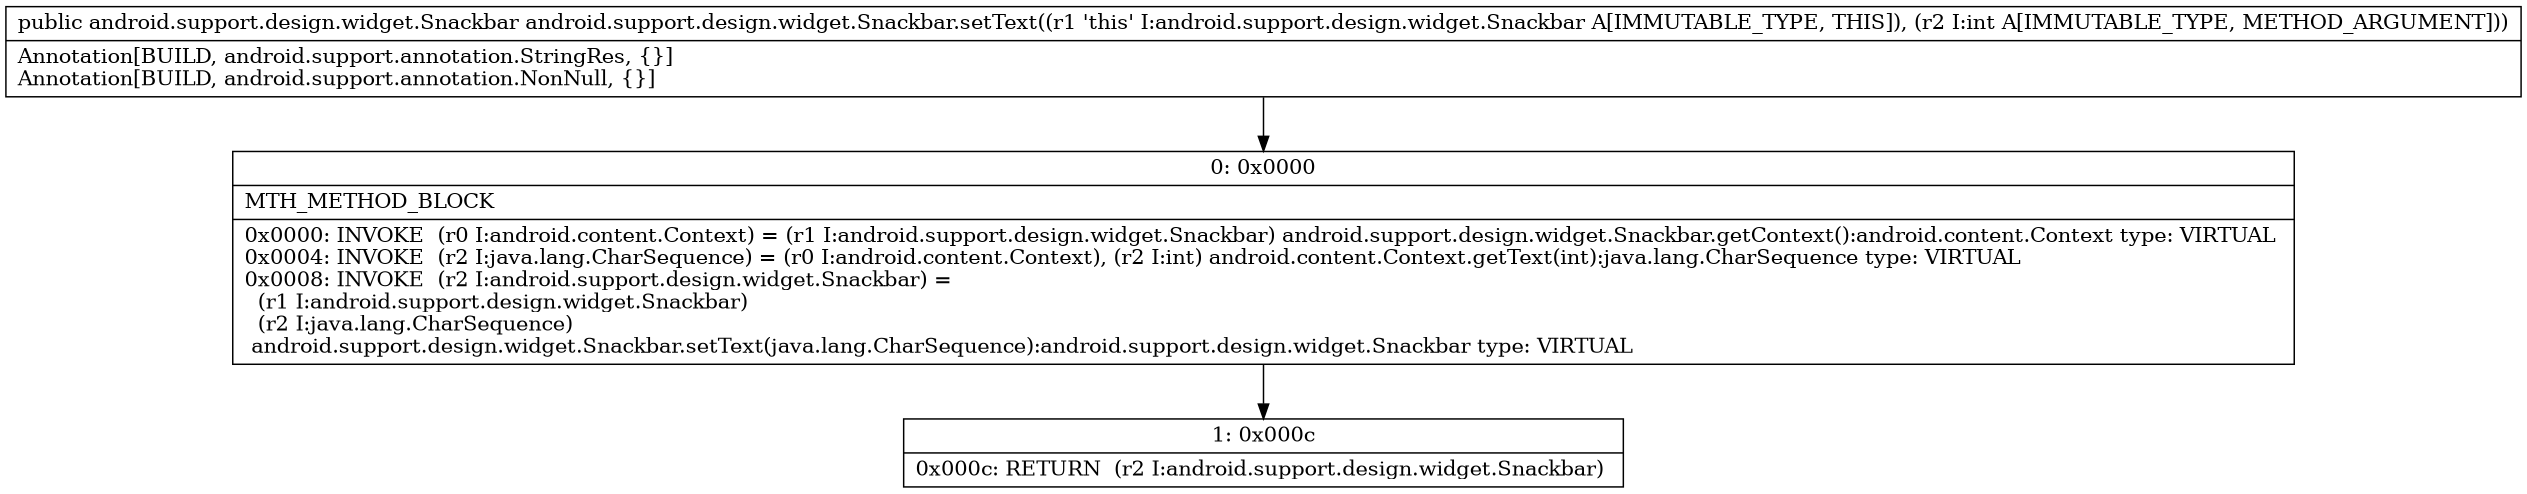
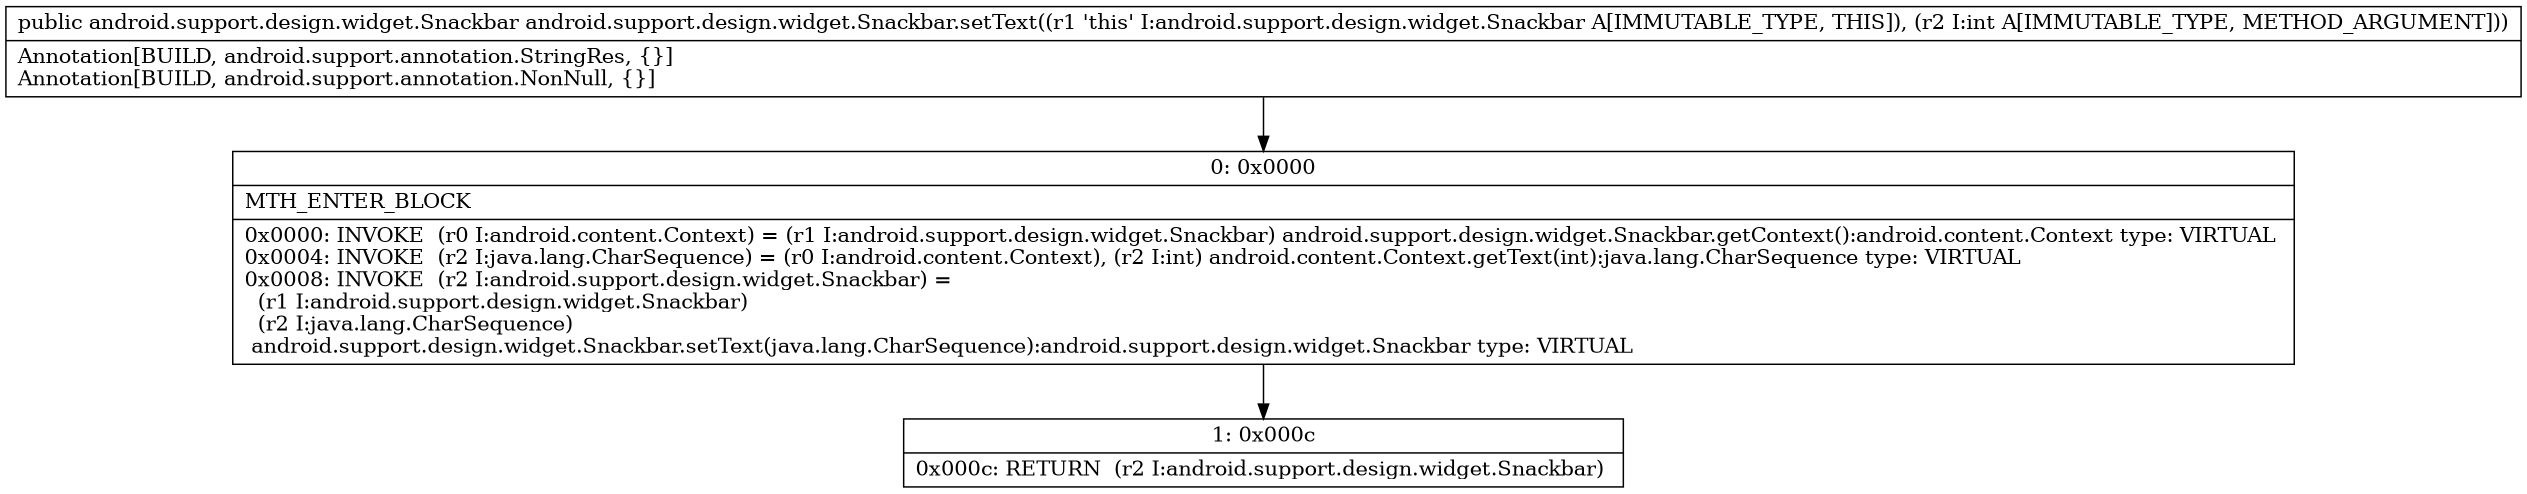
node "0: 0x0000": text "MTH_METHOD_BLOCK" -> "MTH_ENTER_BLOCK"
